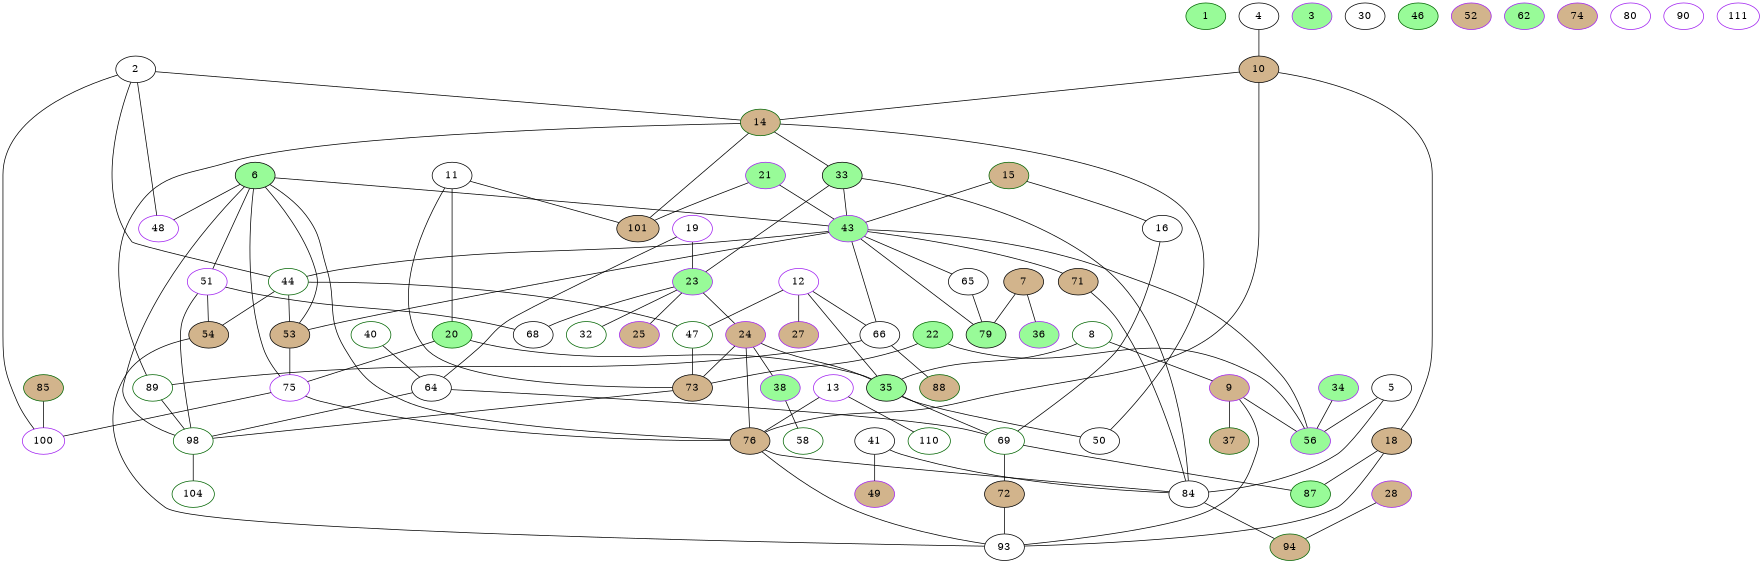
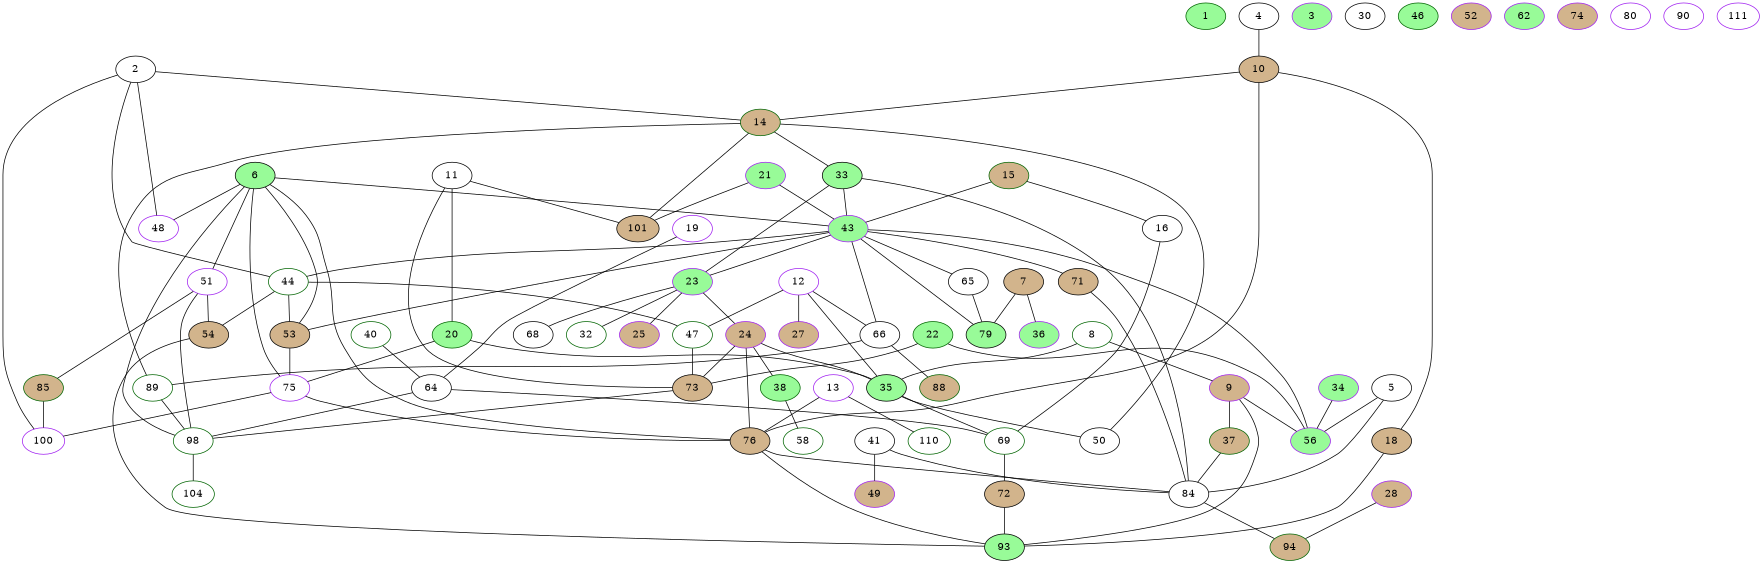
edge "19" -- "23": now "43" -- "23"
edge "51" -- "68": now "51" -- "85"
node "38": color purple -> darkgreen
edge "37" -- "84": added
node "87": removed
node "93": fillcolor white -> palegreen
